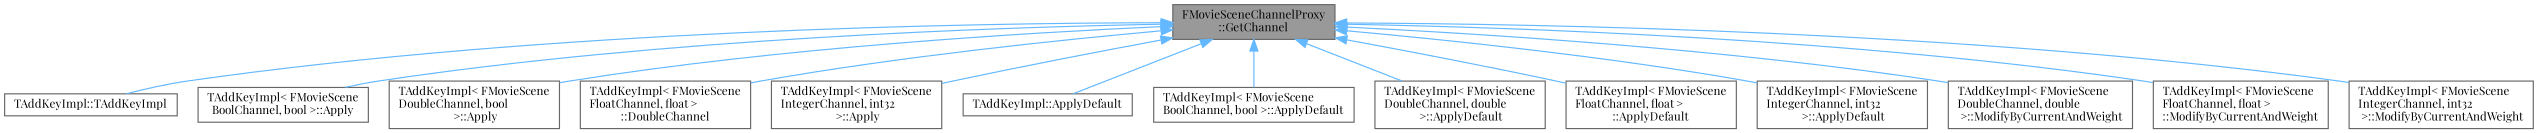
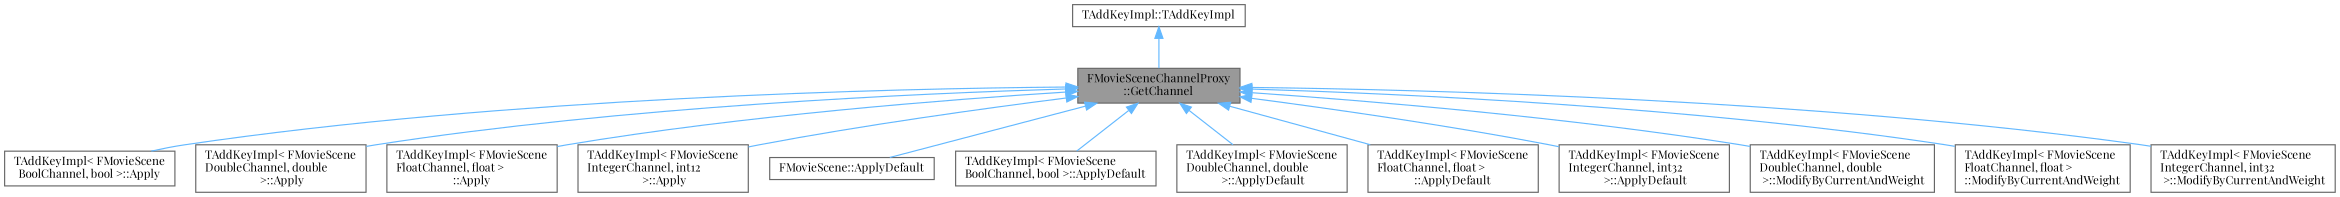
edge "TAddKeyImpl::TAddKeyImpl" -> "FMovieSceneChannelProxy ::GetChannel": reversed
node "TAddKeyImpl< FMovieScene DoubleChannel, bool >::Apply": label "TAddKeyImpl< FMovieScene DoubleChannel, bool >::Apply" -> "TAddKeyImpl< FMovieScene DoubleChannel, double >::Apply"
node "TAddKeyImpl< FMovieScene FloatChannel, float > ::DoubleChannel": label "TAddKeyImpl< FMovieScene FloatChannel, float > ::DoubleChannel" -> "TAddKeyImpl< FMovieScene FloatChannel, float > ::Apply"
node "TAddKeyImpl< FMovieScene IntegerChannel, int32 >::Apply": label "TAddKeyImpl< FMovieScene IntegerChannel, int32 >::Apply" -> "TAddKeyImpl< FMovieScene IntegerChannel, int12 >::Apply"
node "TAddKeyImpl::ApplyDefault": label "TAddKeyImpl::ApplyDefault" -> "FMovieScene::ApplyDefault"
